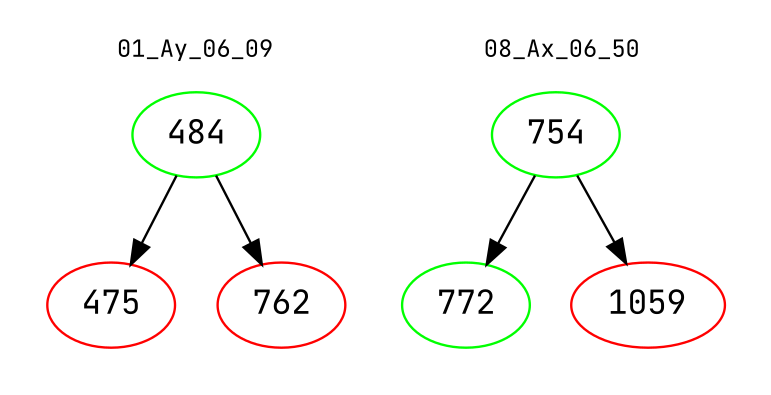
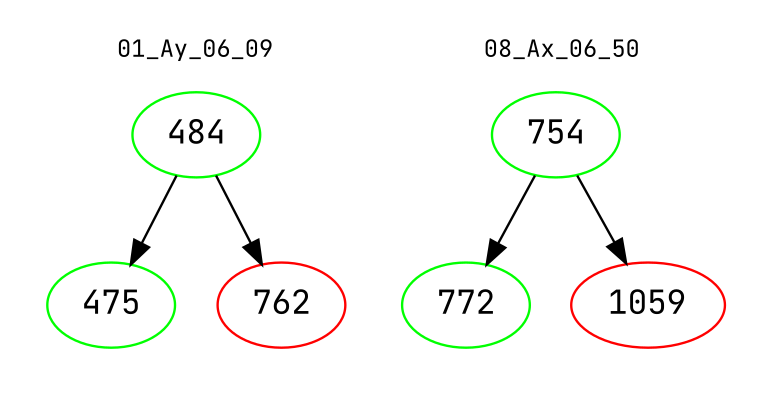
node "475": color red -> green
